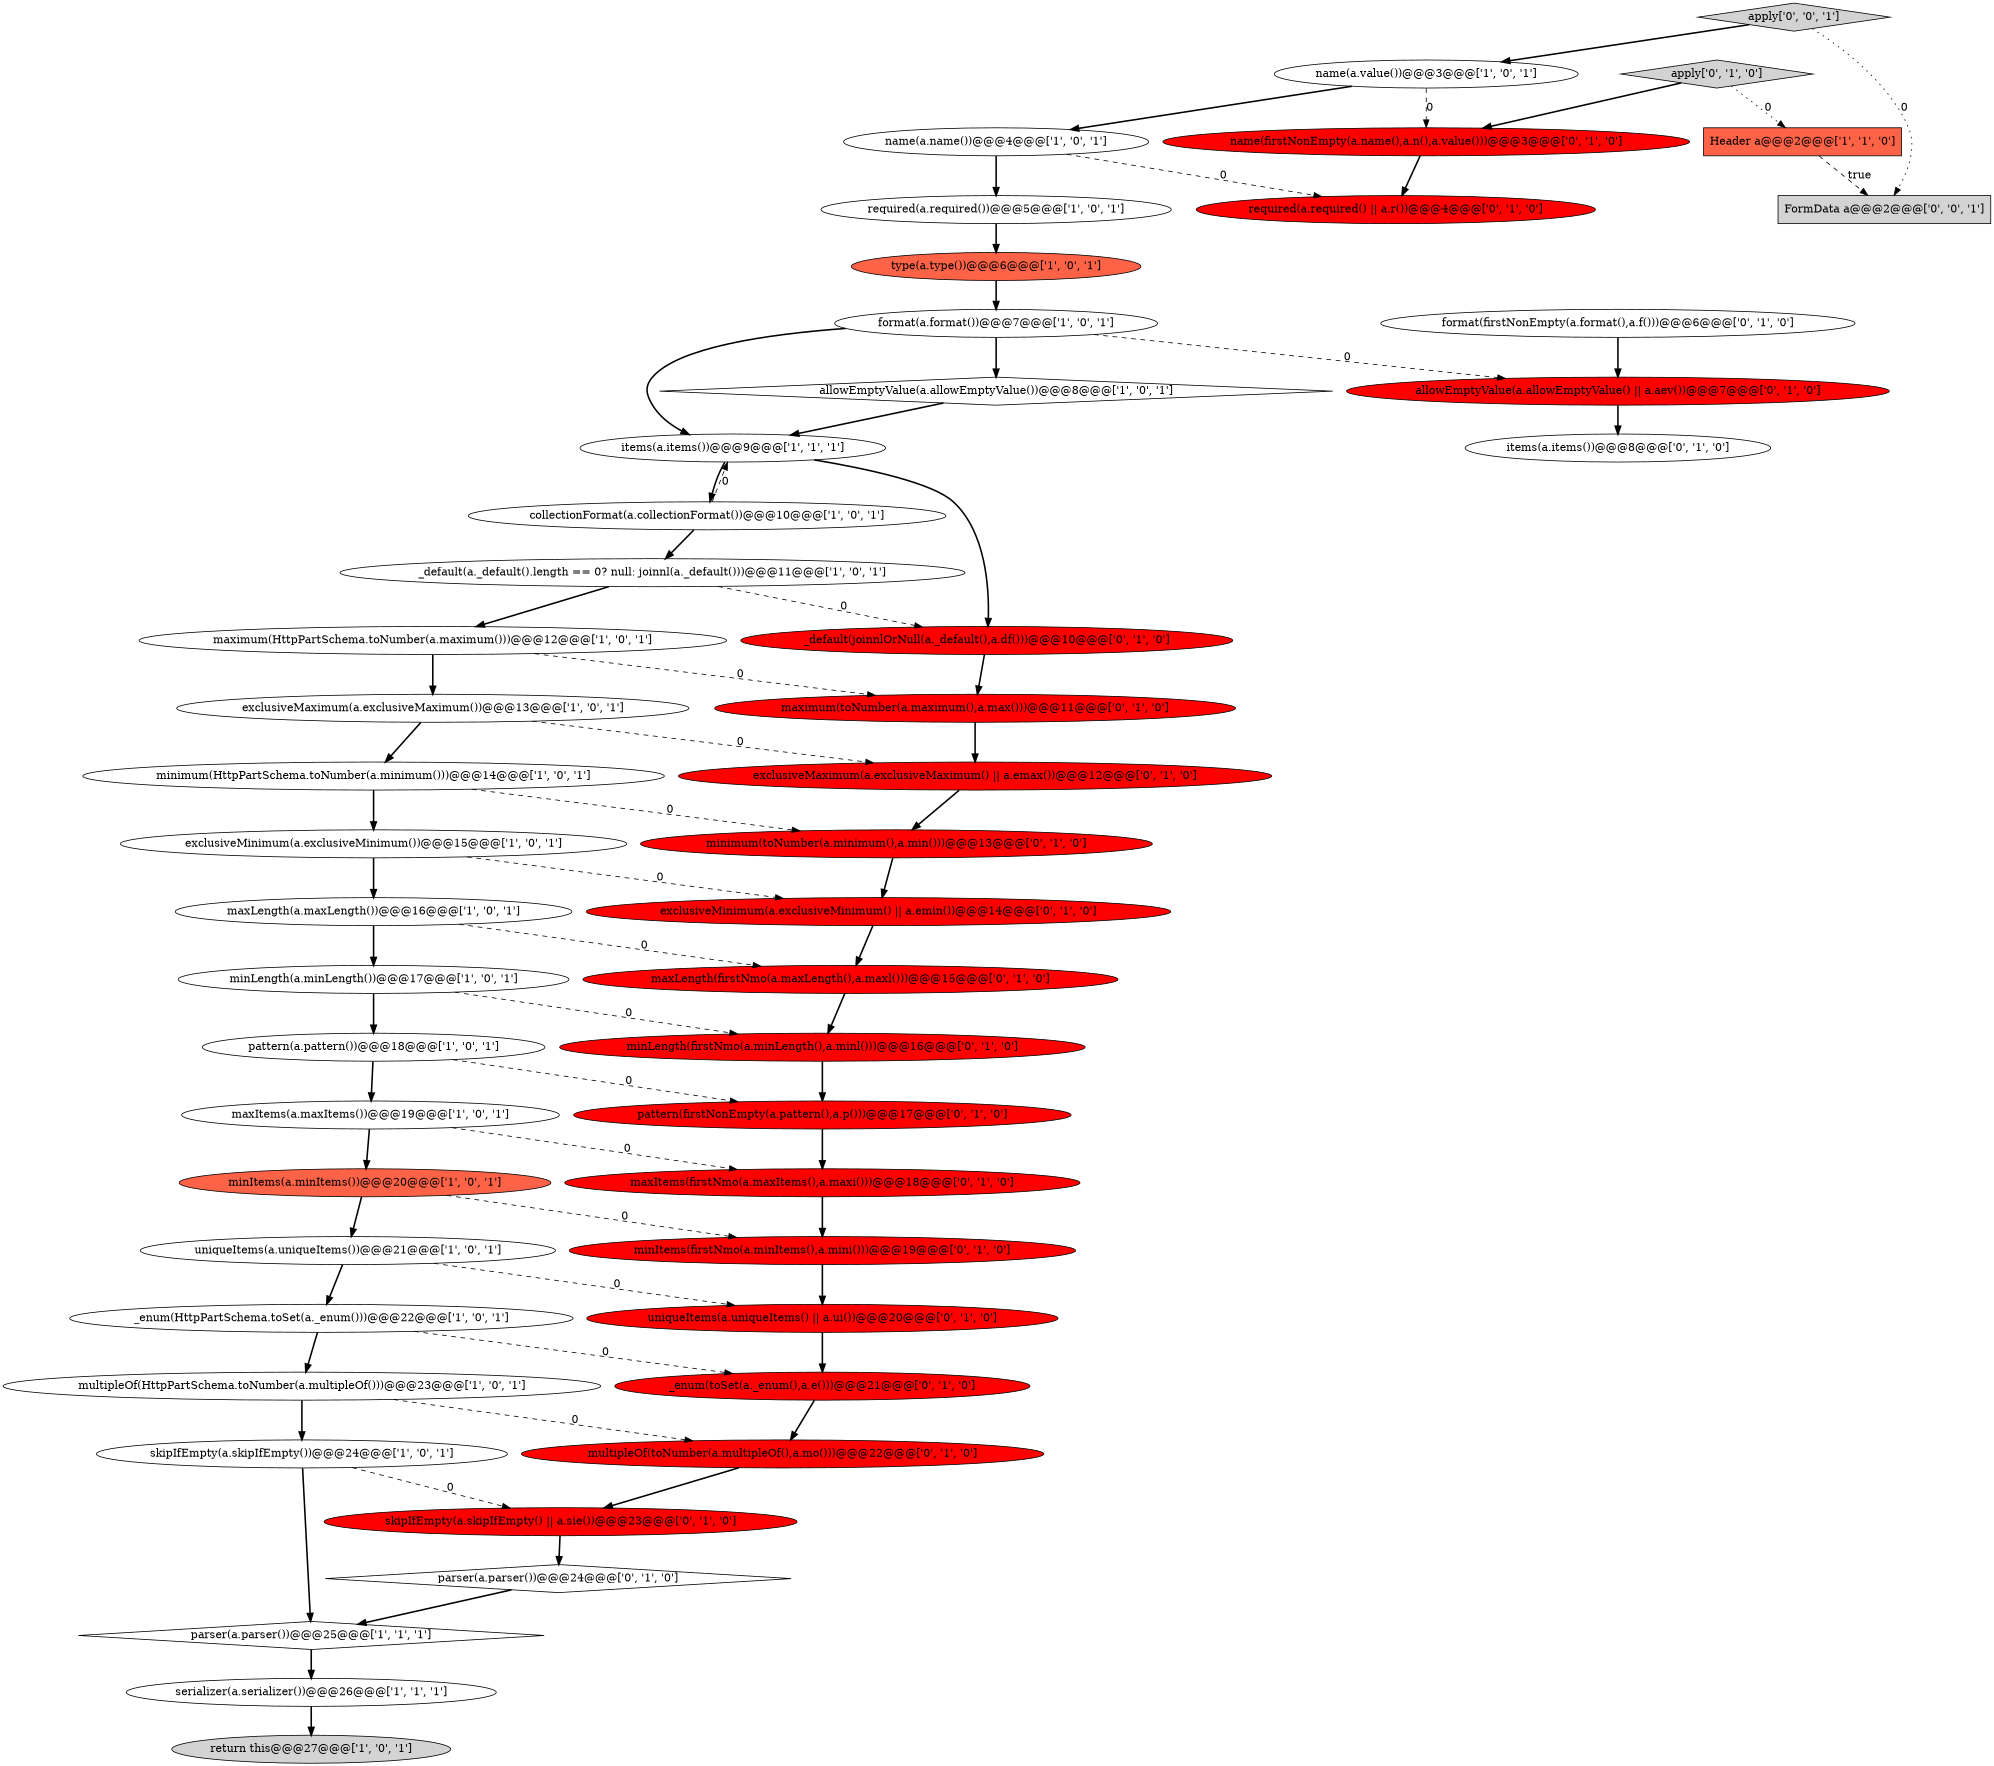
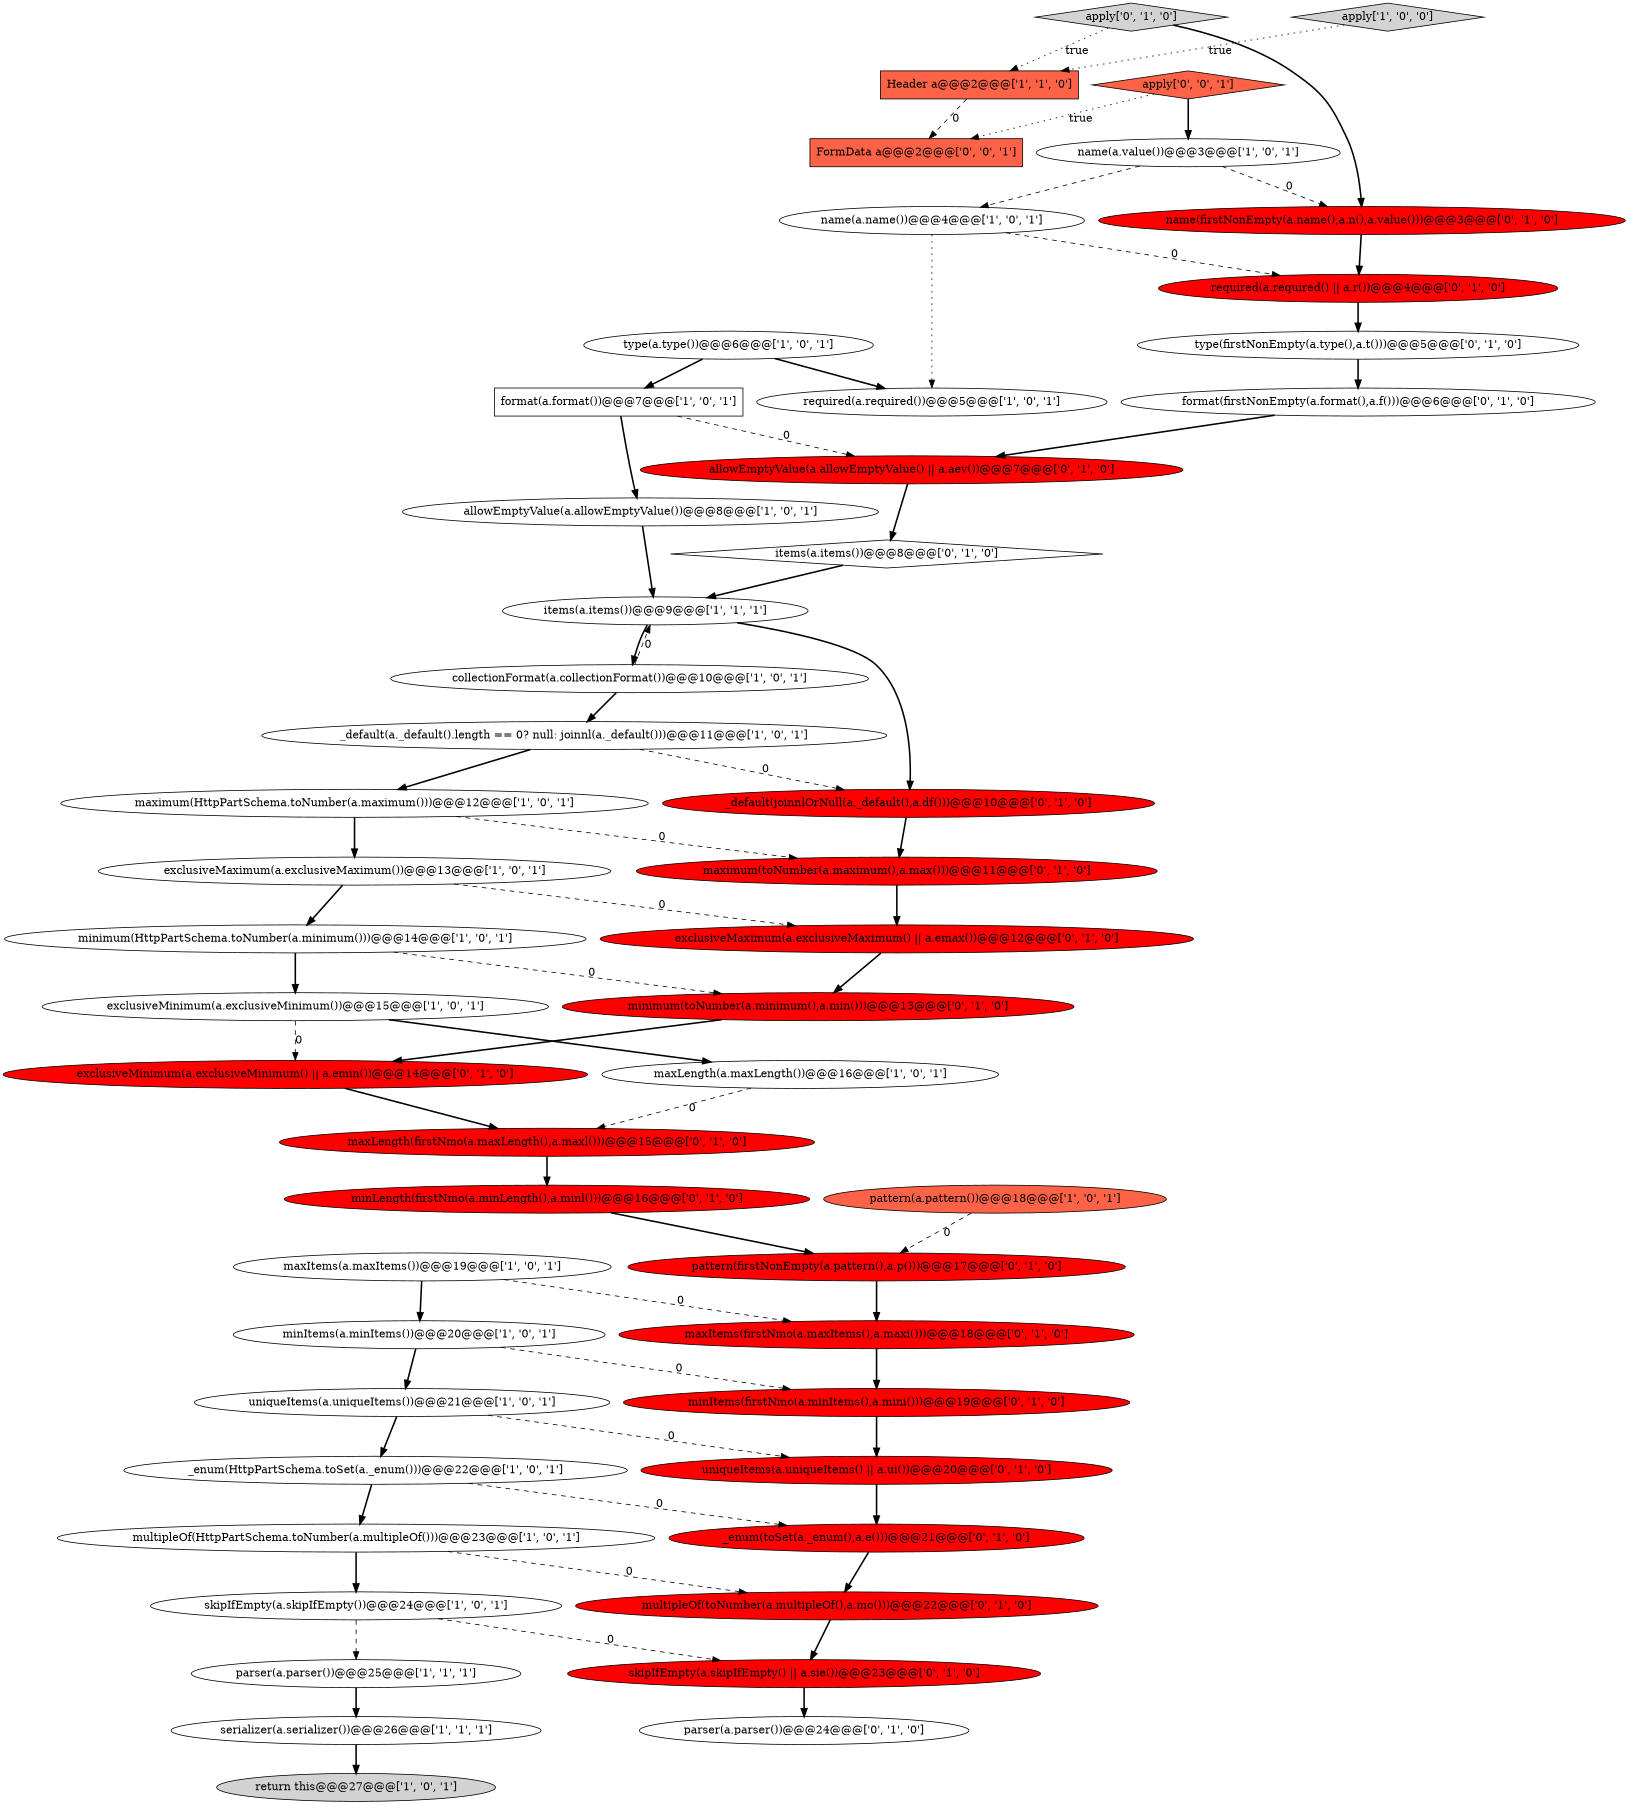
node "apply['1', '0', '0']": added
node "apply['0', '0', '1']": fillcolor lightgray -> tomato
edge "name(a.value())@@@3@@@['1', '0', '1']" -> "name(a.name())@@@4@@@['1', '0', '1']": style bold -> dashed
edge "apply['0', '1', '0']" -> "Header a@@@2@@@['1', '1', '0']": label "0" -> "true"
edge "apply['0', '0', '1']" -> "FormData a@@@2@@@['0', '0', '1']": label "0" -> "true"
edge "name(a.name())@@@4@@@['1', '0', '1']" -> "required(a.required())@@@5@@@['1', '0', '1']": style bold -> dotted
edge "Header a@@@2@@@['1', '1', '0']" -> "FormData a@@@2@@@['0', '0', '1']": label "true" -> "0"
node "FormData a@@@2@@@['0', '0', '1']": fillcolor lightgray -> tomato
edge "required(a.required())@@@5@@@['1', '0', '1']" -> "type(a.type())@@@6@@@['1', '0', '1']": reversed
node "type(a.type())@@@6@@@['1', '0', '1']": fillcolor tomato -> white
node "format(a.format())@@@7@@@['1', '0', '1']": shape ellipse -> box
node "type(firstNonEmpty(a.type(),a.t()))@@@5@@@['0', '1', '0']": added
edge "format(a.format())@@@7@@@['1', '0', '1']" -> "items(a.items())@@@9@@@['1', '1', '1']": now "items(a.items())@@@8@@@['0', '1', '0']" -> "items(a.items())@@@9@@@['1', '1', '1']"
node "allowEmptyValue(a.allowEmptyValue())@@@8@@@['1', '0', '1']": shape diamond -> ellipse
node "items(a.items())@@@8@@@['0', '1', '0']": shape ellipse -> diamond
node "minLength(a.minLength())@@@17@@@['1', '0', '1']": removed
node "pattern(a.pattern())@@@18@@@['1', '0', '1']": fillcolor white -> tomato
edge "pattern(a.pattern())@@@18@@@['1', '0', '1']" -> "maxItems(a.maxItems())@@@19@@@['1', '0', '1']": removed
node "minItems(a.minItems())@@@20@@@['1', '0', '1']": fillcolor tomato -> white
edge "skipIfEmpty(a.skipIfEmpty())@@@24@@@['1', '0', '1']" -> "parser(a.parser())@@@25@@@['1', '1', '1']": style bold -> dashed
node "parser(a.parser())@@@24@@@['0', '1', '0']": shape diamond -> ellipse
edge "parser(a.parser())@@@24@@@['0', '1', '0']" -> "parser(a.parser())@@@25@@@['1', '1', '1']": removed
node "parser(a.parser())@@@25@@@['1', '1', '1']": shape diamond -> ellipse
